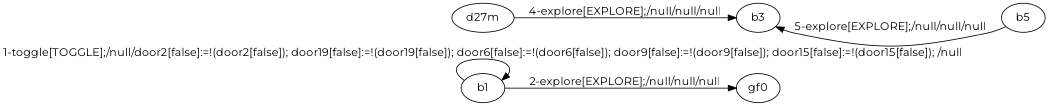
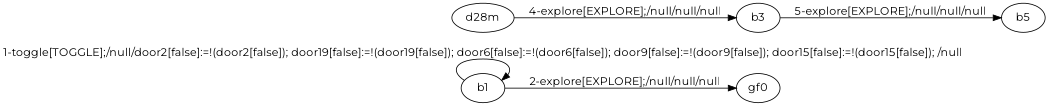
node "d27m": label "d27m" -> "d28m"
edge "b5" -> "b3": reversed
